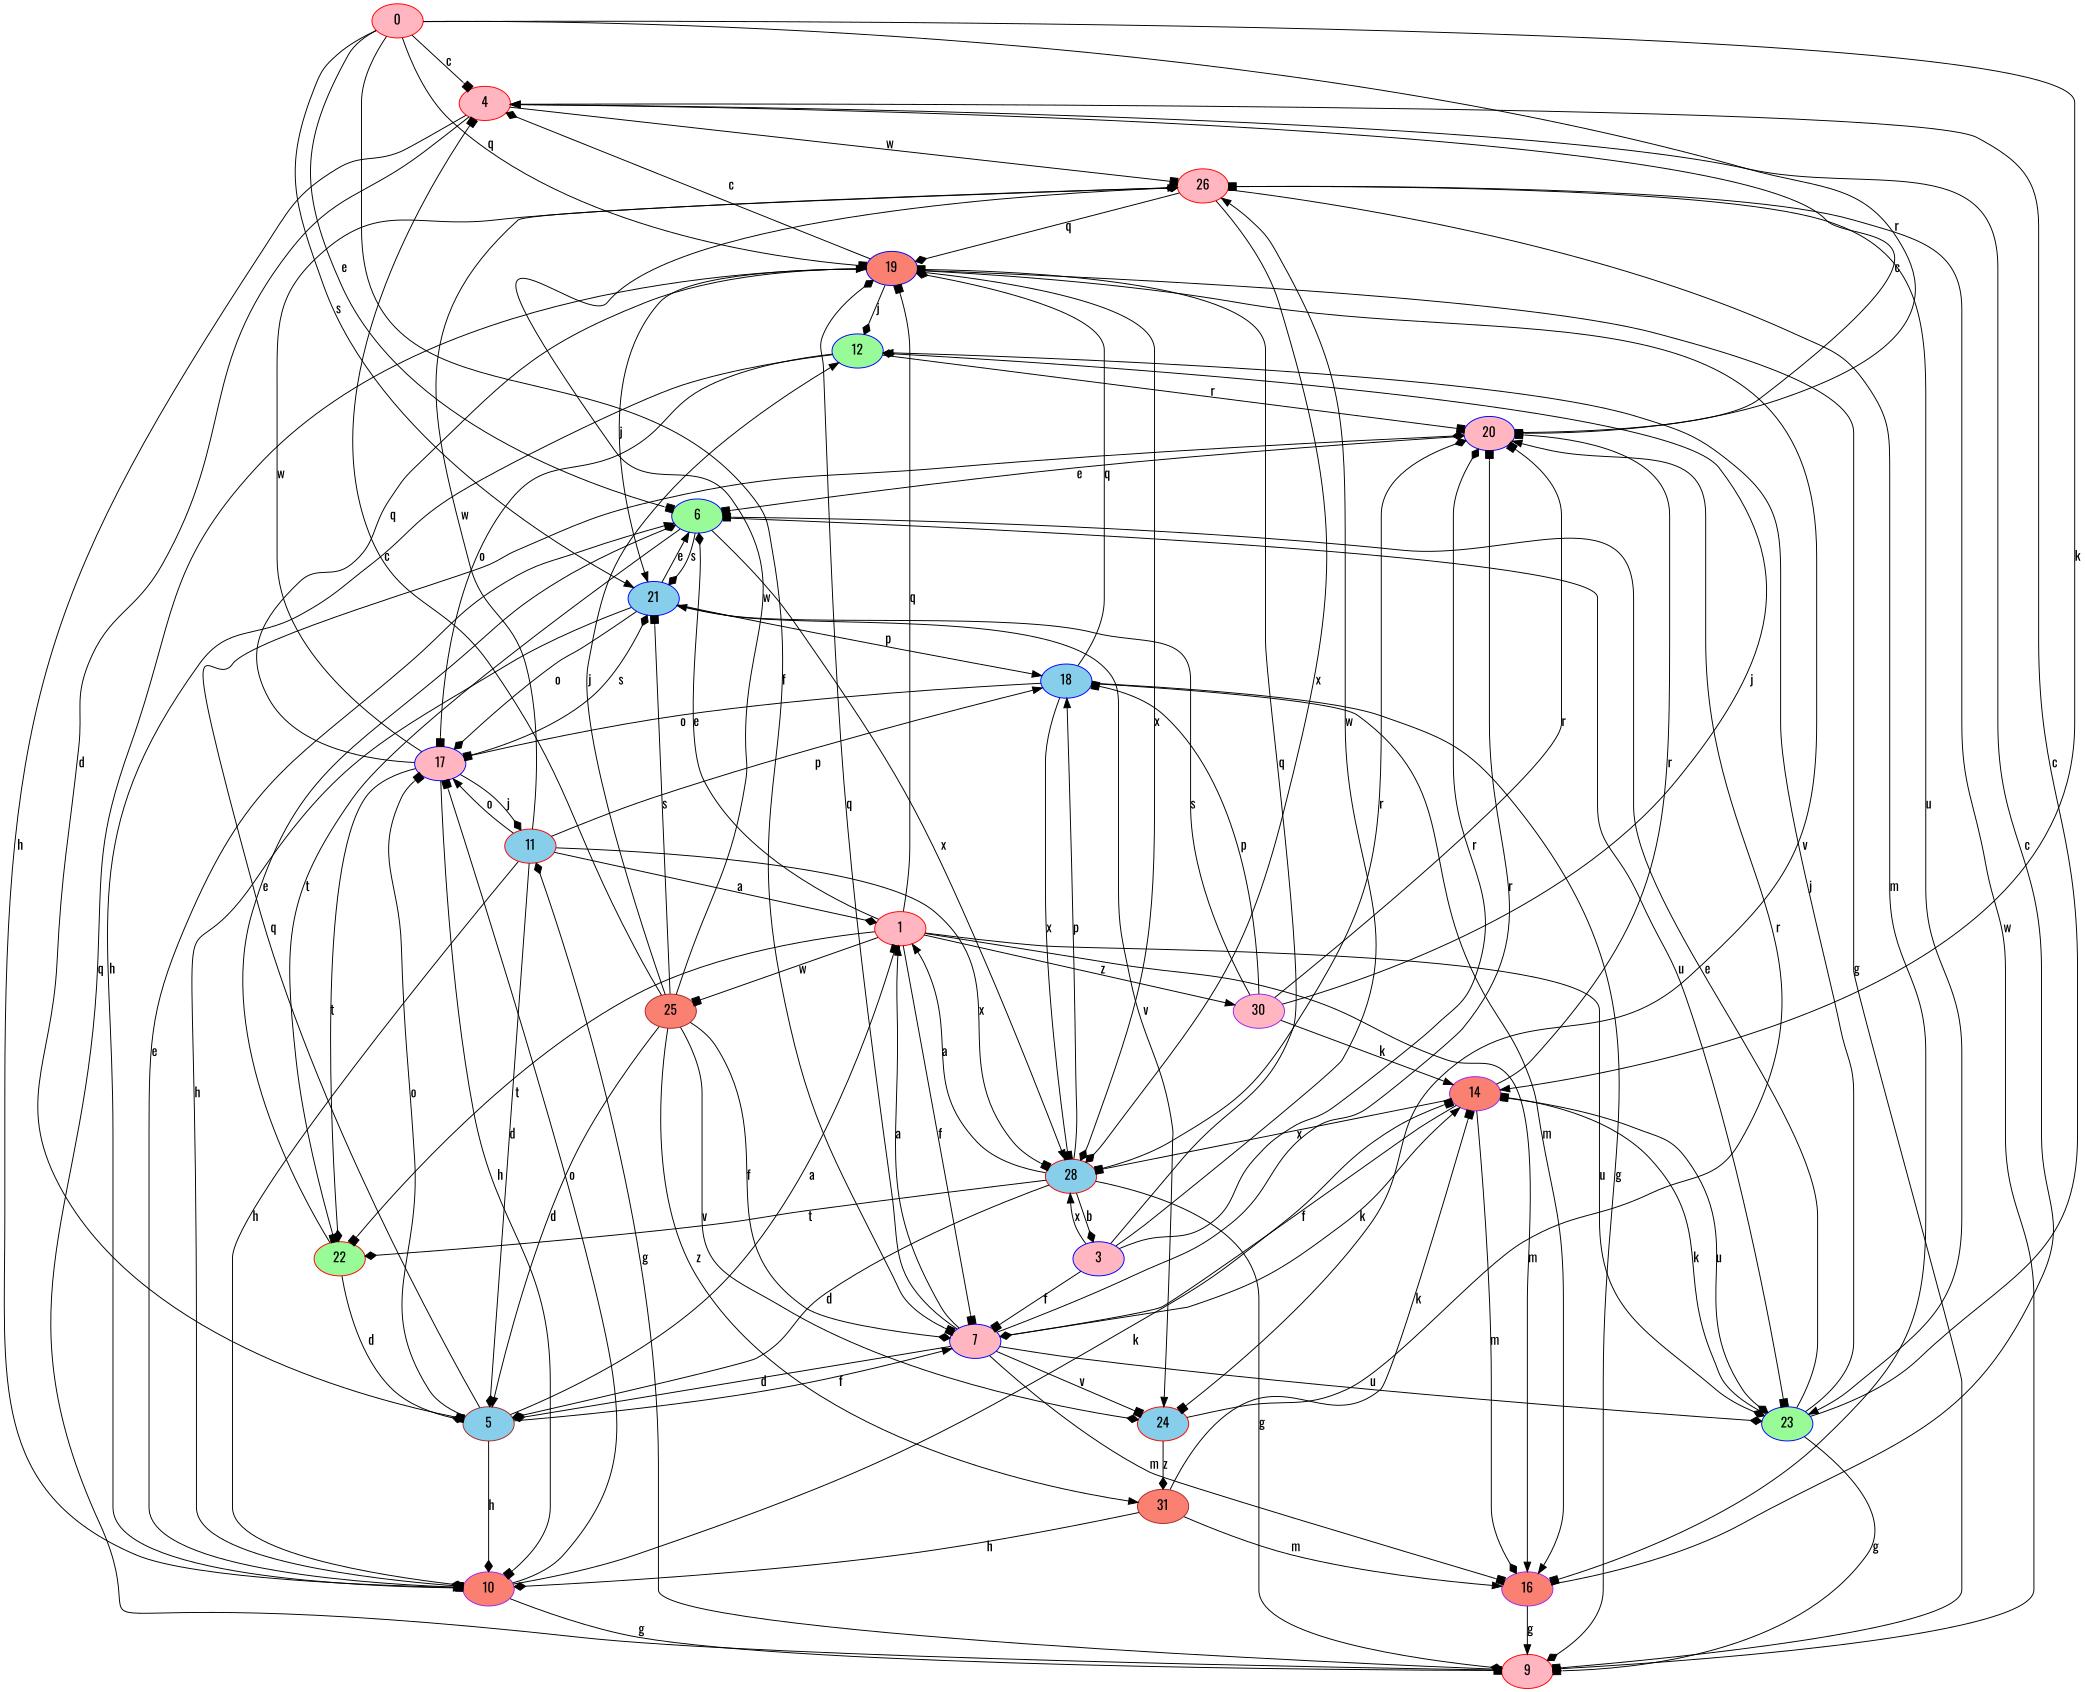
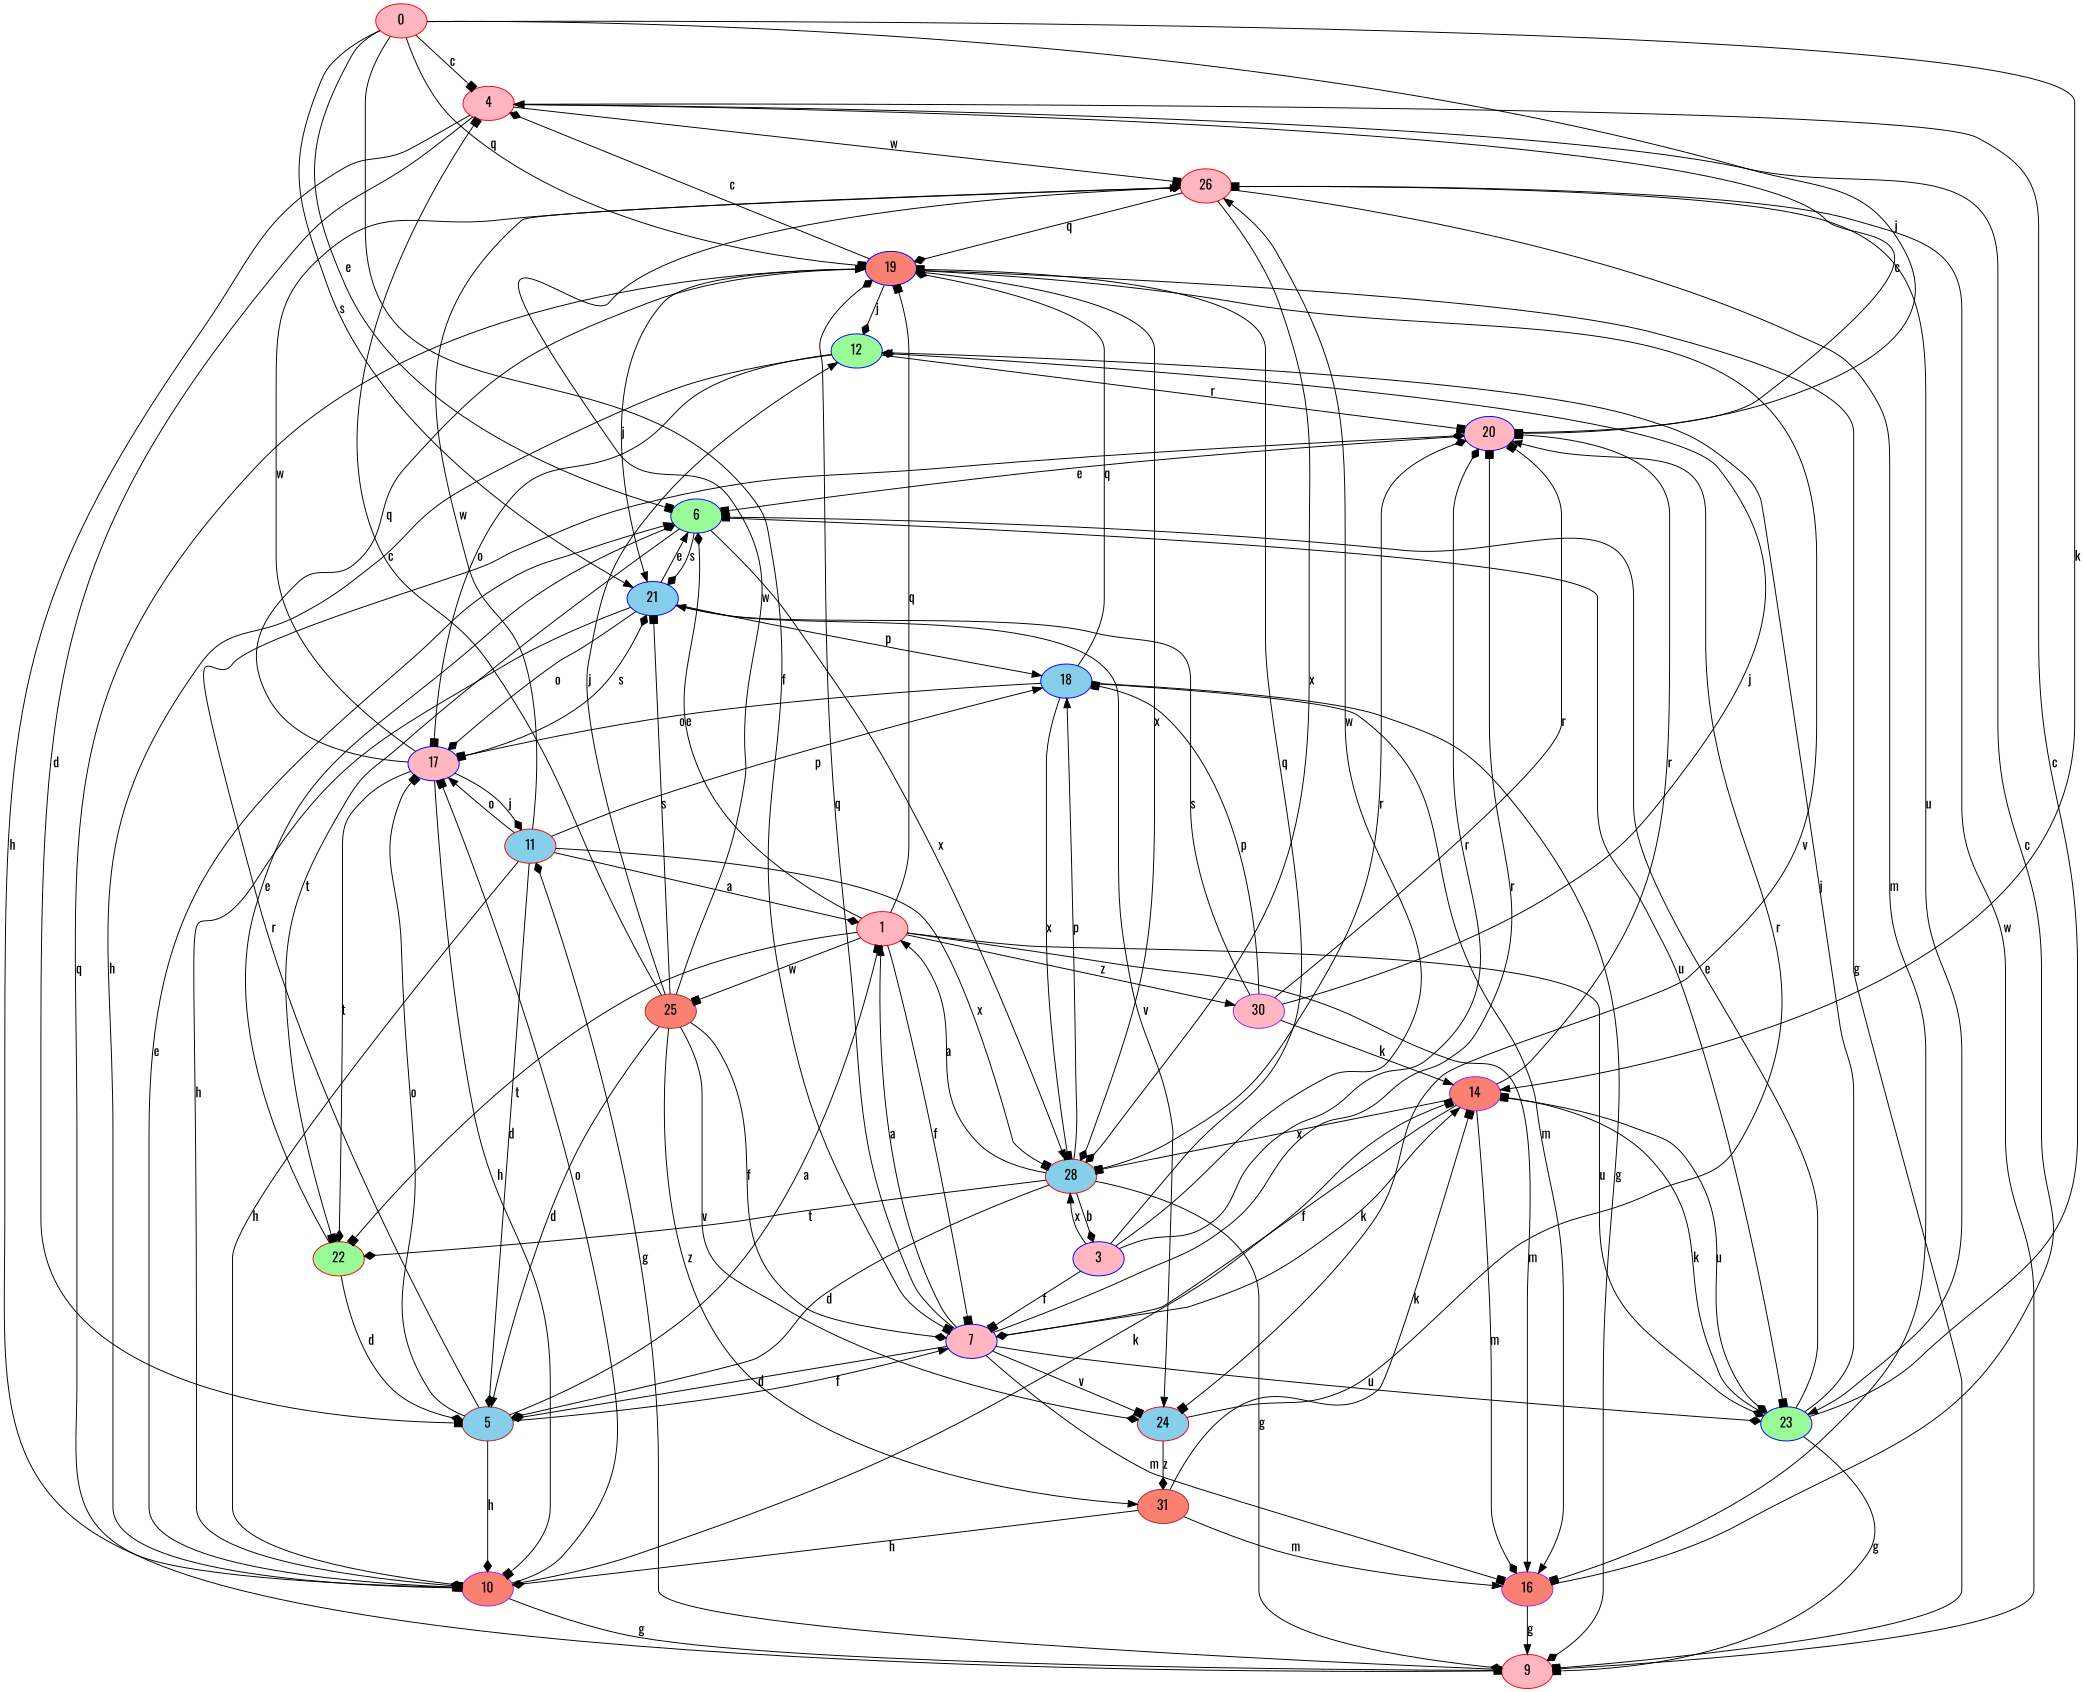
edge "0" -> "20": label "r" -> "j"
edge "5" -> "20": label "q" -> "r"
